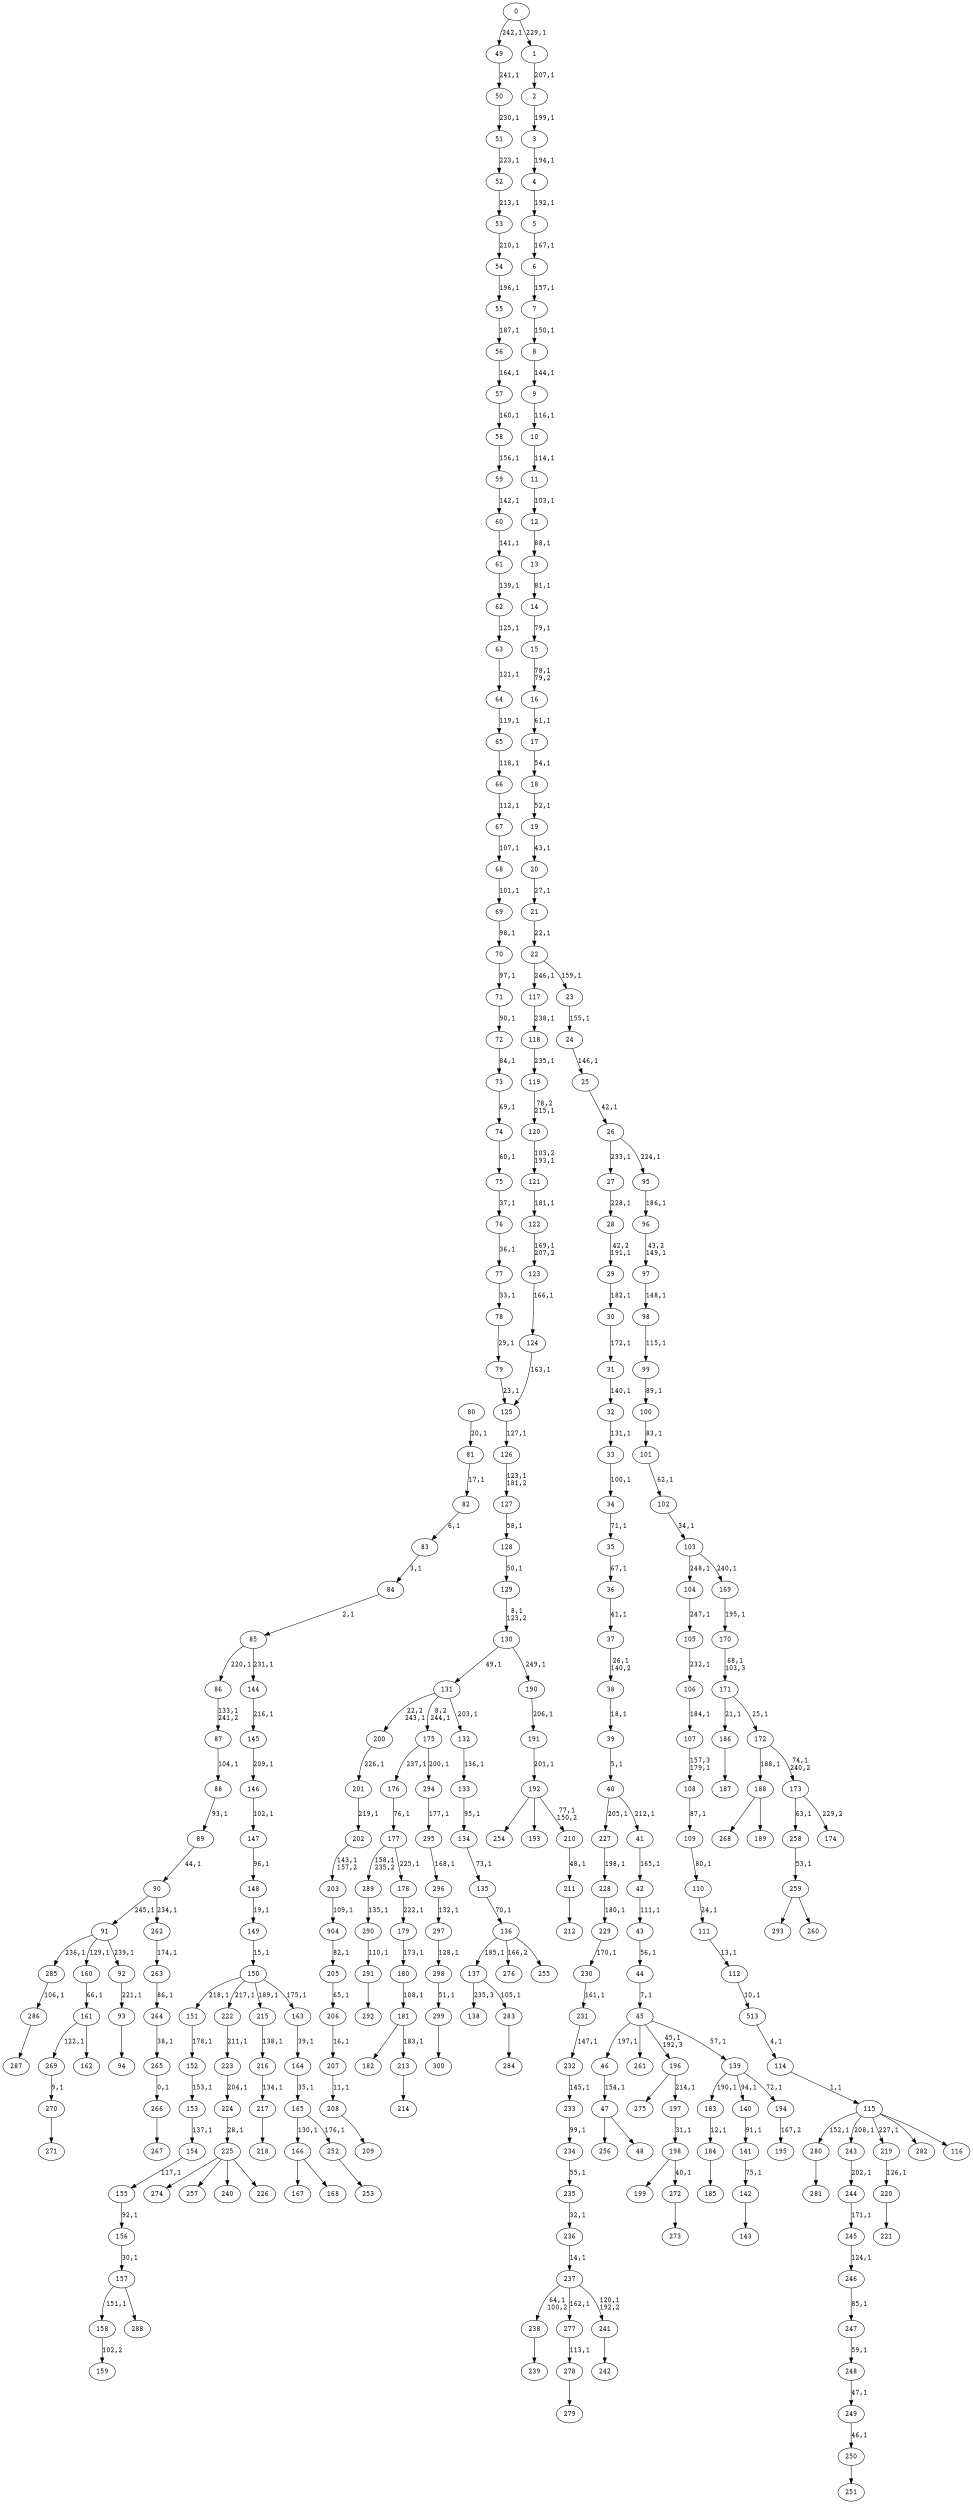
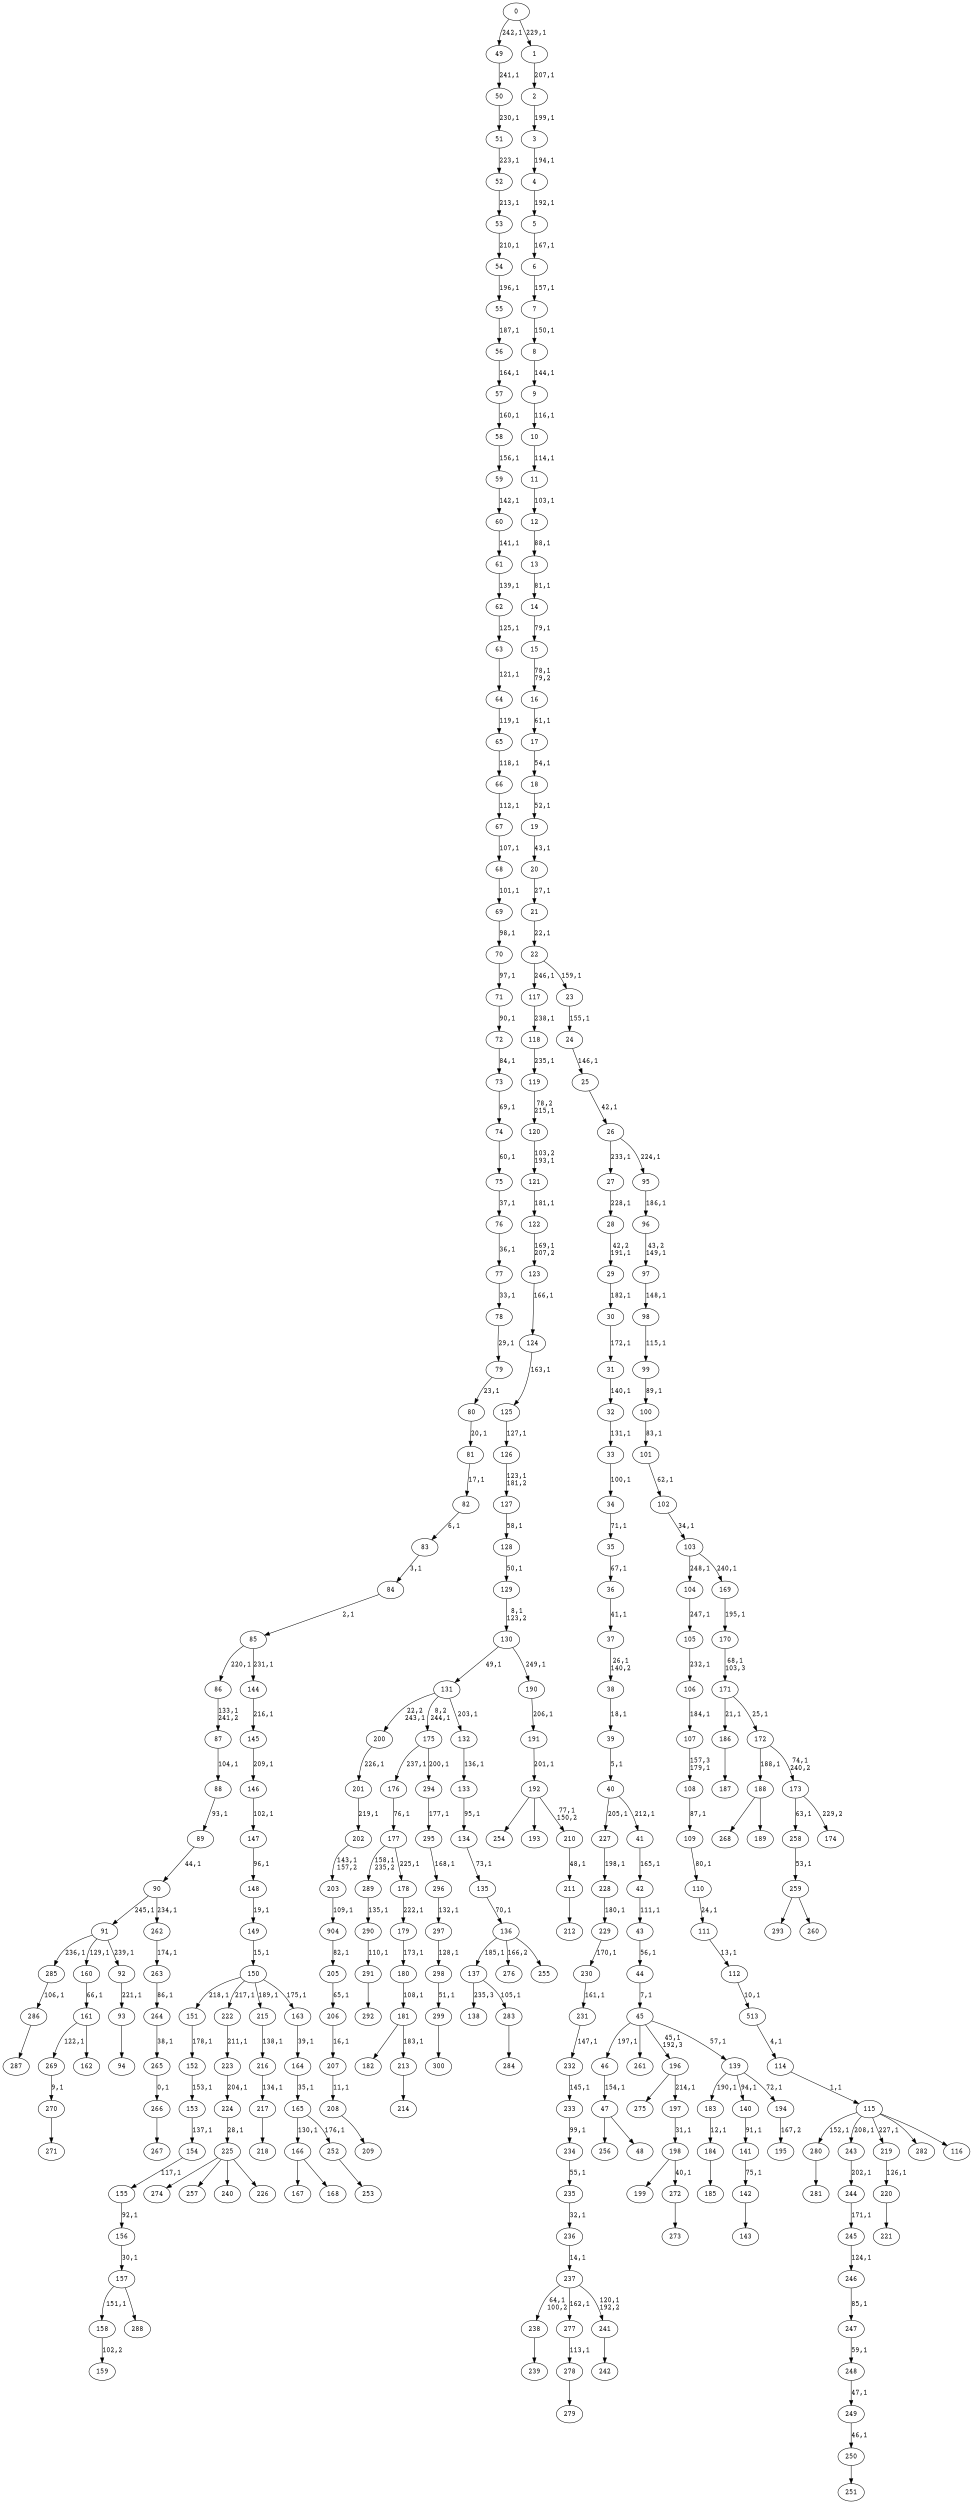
edge "79" -> "125": now "79" -> "80"
